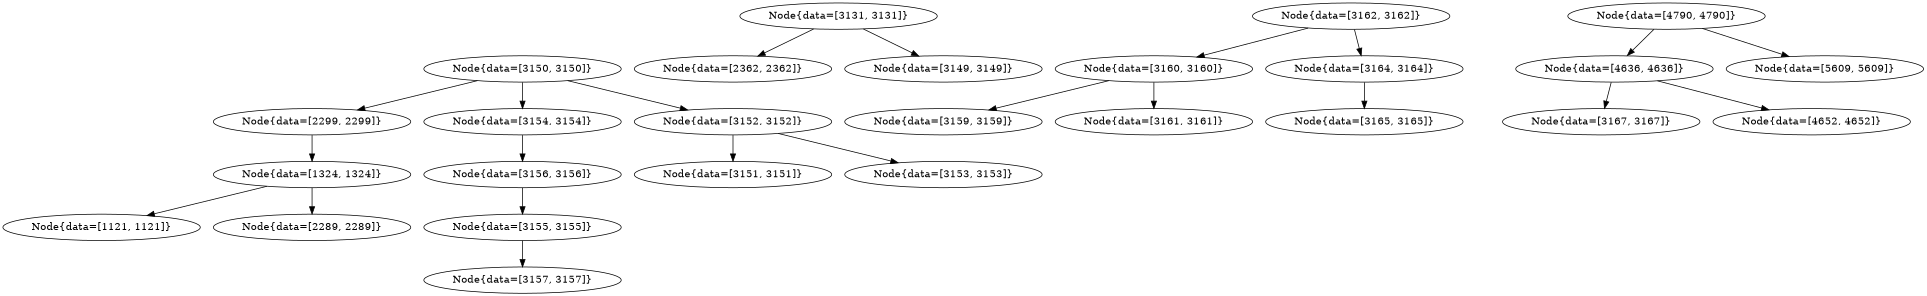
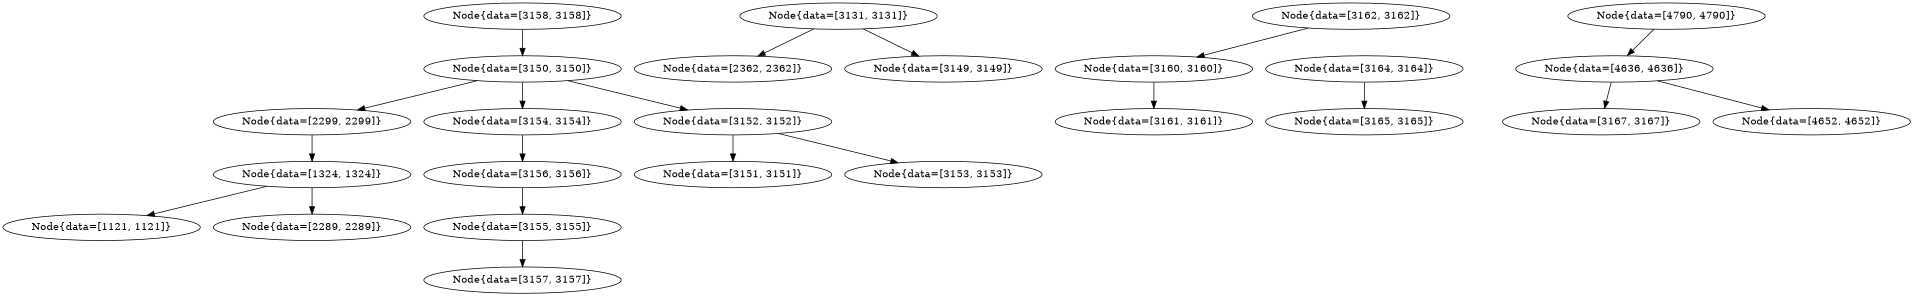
node "Node{data=[3158, 3158]}": added
edge "Node{data=[3162, 3162]}" -> "Node{data=[3164, 3164]}": removed
node "Node{data=[5609, 5609]}": removed
node "Node{data=[3159, 3159]}": removed
